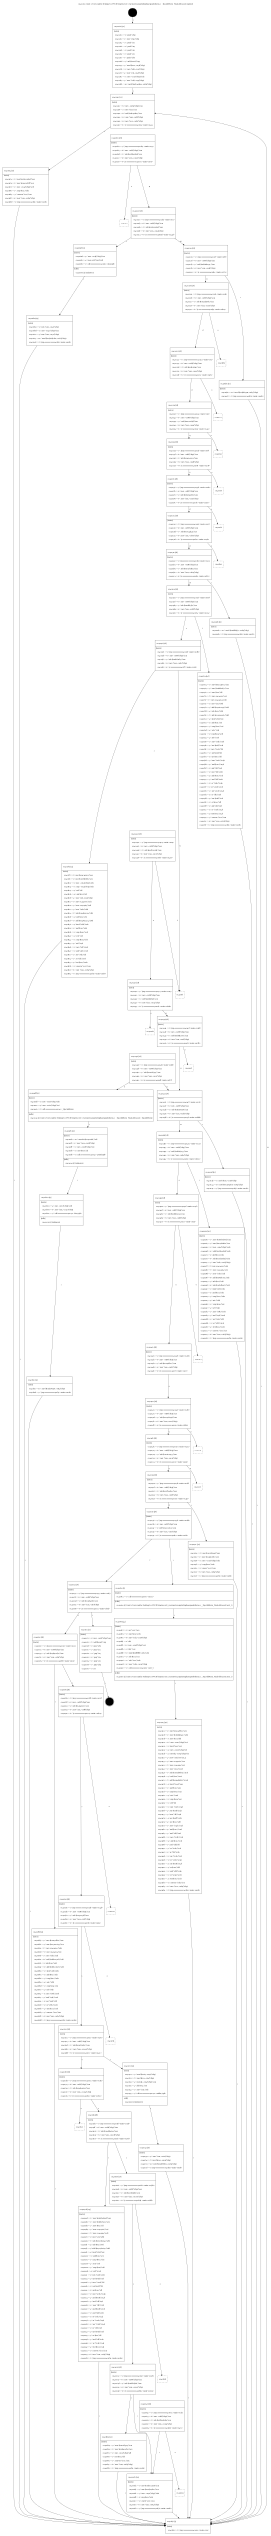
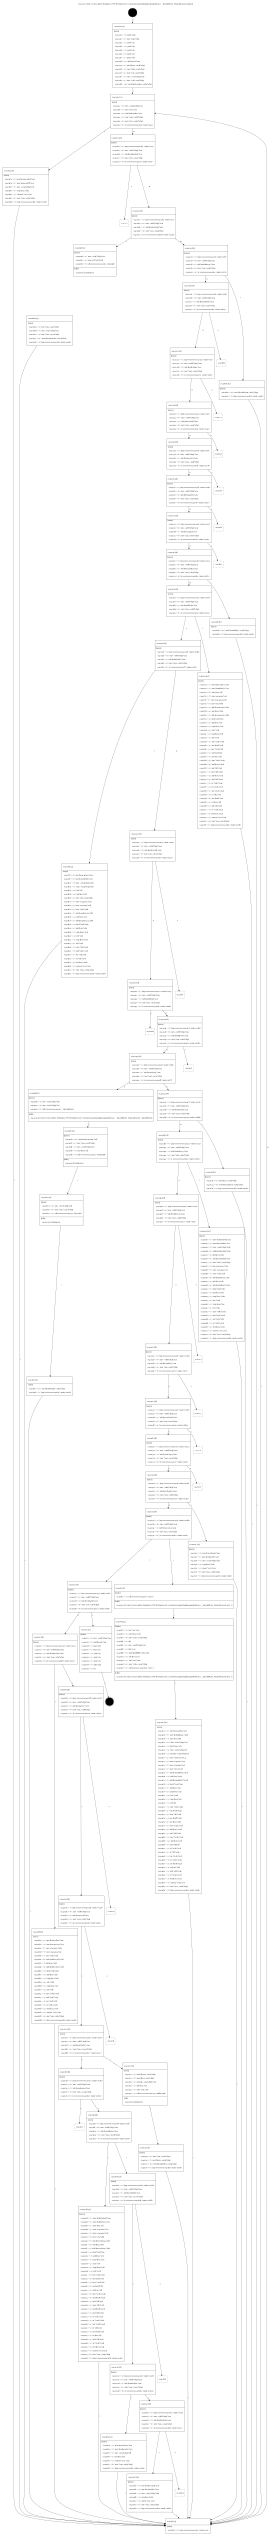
edge "0x401292 [32]" -> "0x4012b2 [28]": added, label "19"
edge "0x4016ad [13]" -> "0x4016ba [24]": removed, label "1"
edge "0x4013e6 [28]" -> "0x4016f0": now "0x4013e6 [28]" -> "0x401402 [28]"
edge "0x40143a [28]" -> "0x401472 [28]": now "0x40143a [28]" -> "0x401456 [28]"
node "0x401e77": added
edge "0x401632 [28]" -> "0x4016d2 [30]": now "0x401632 [28]" -> "0x40164e [28]"
